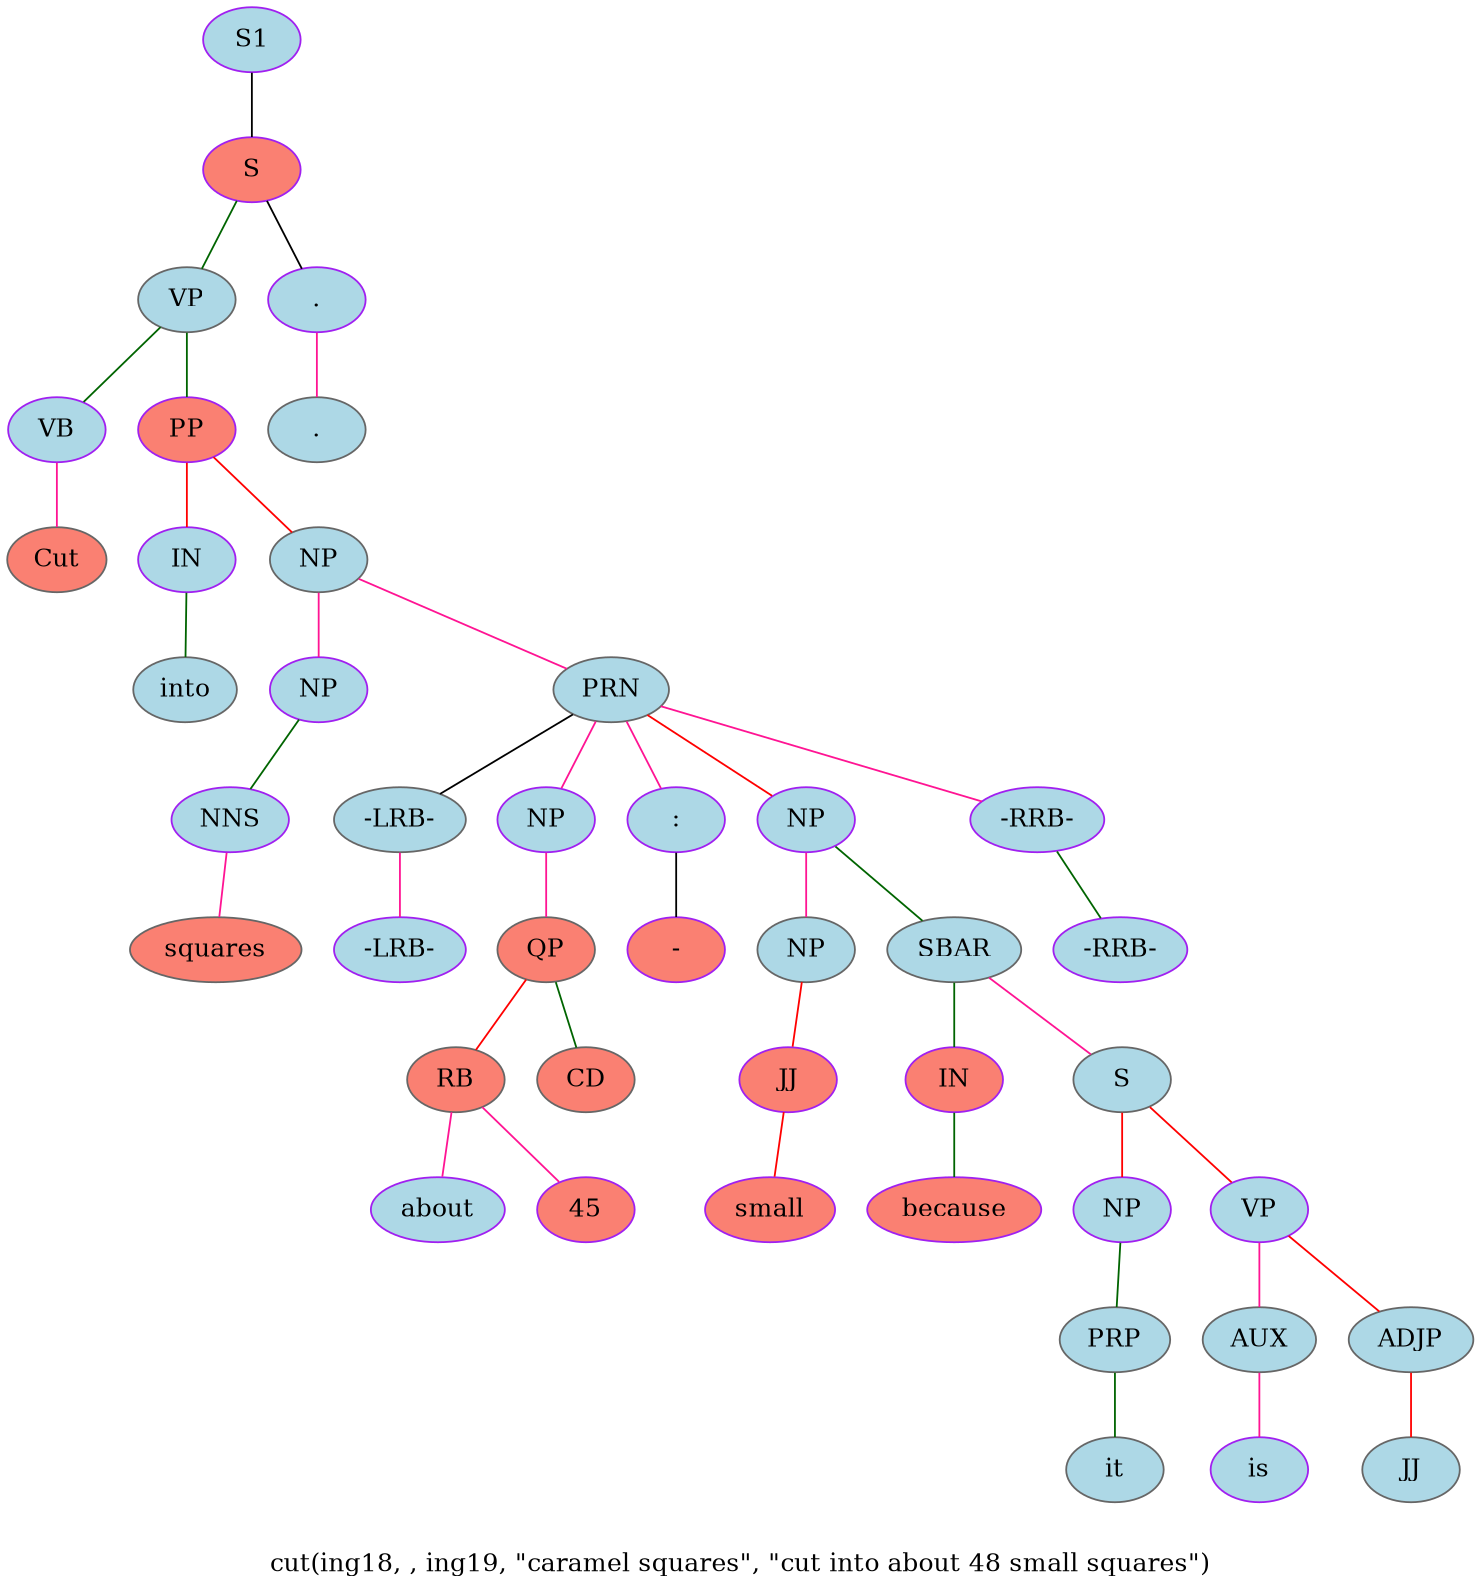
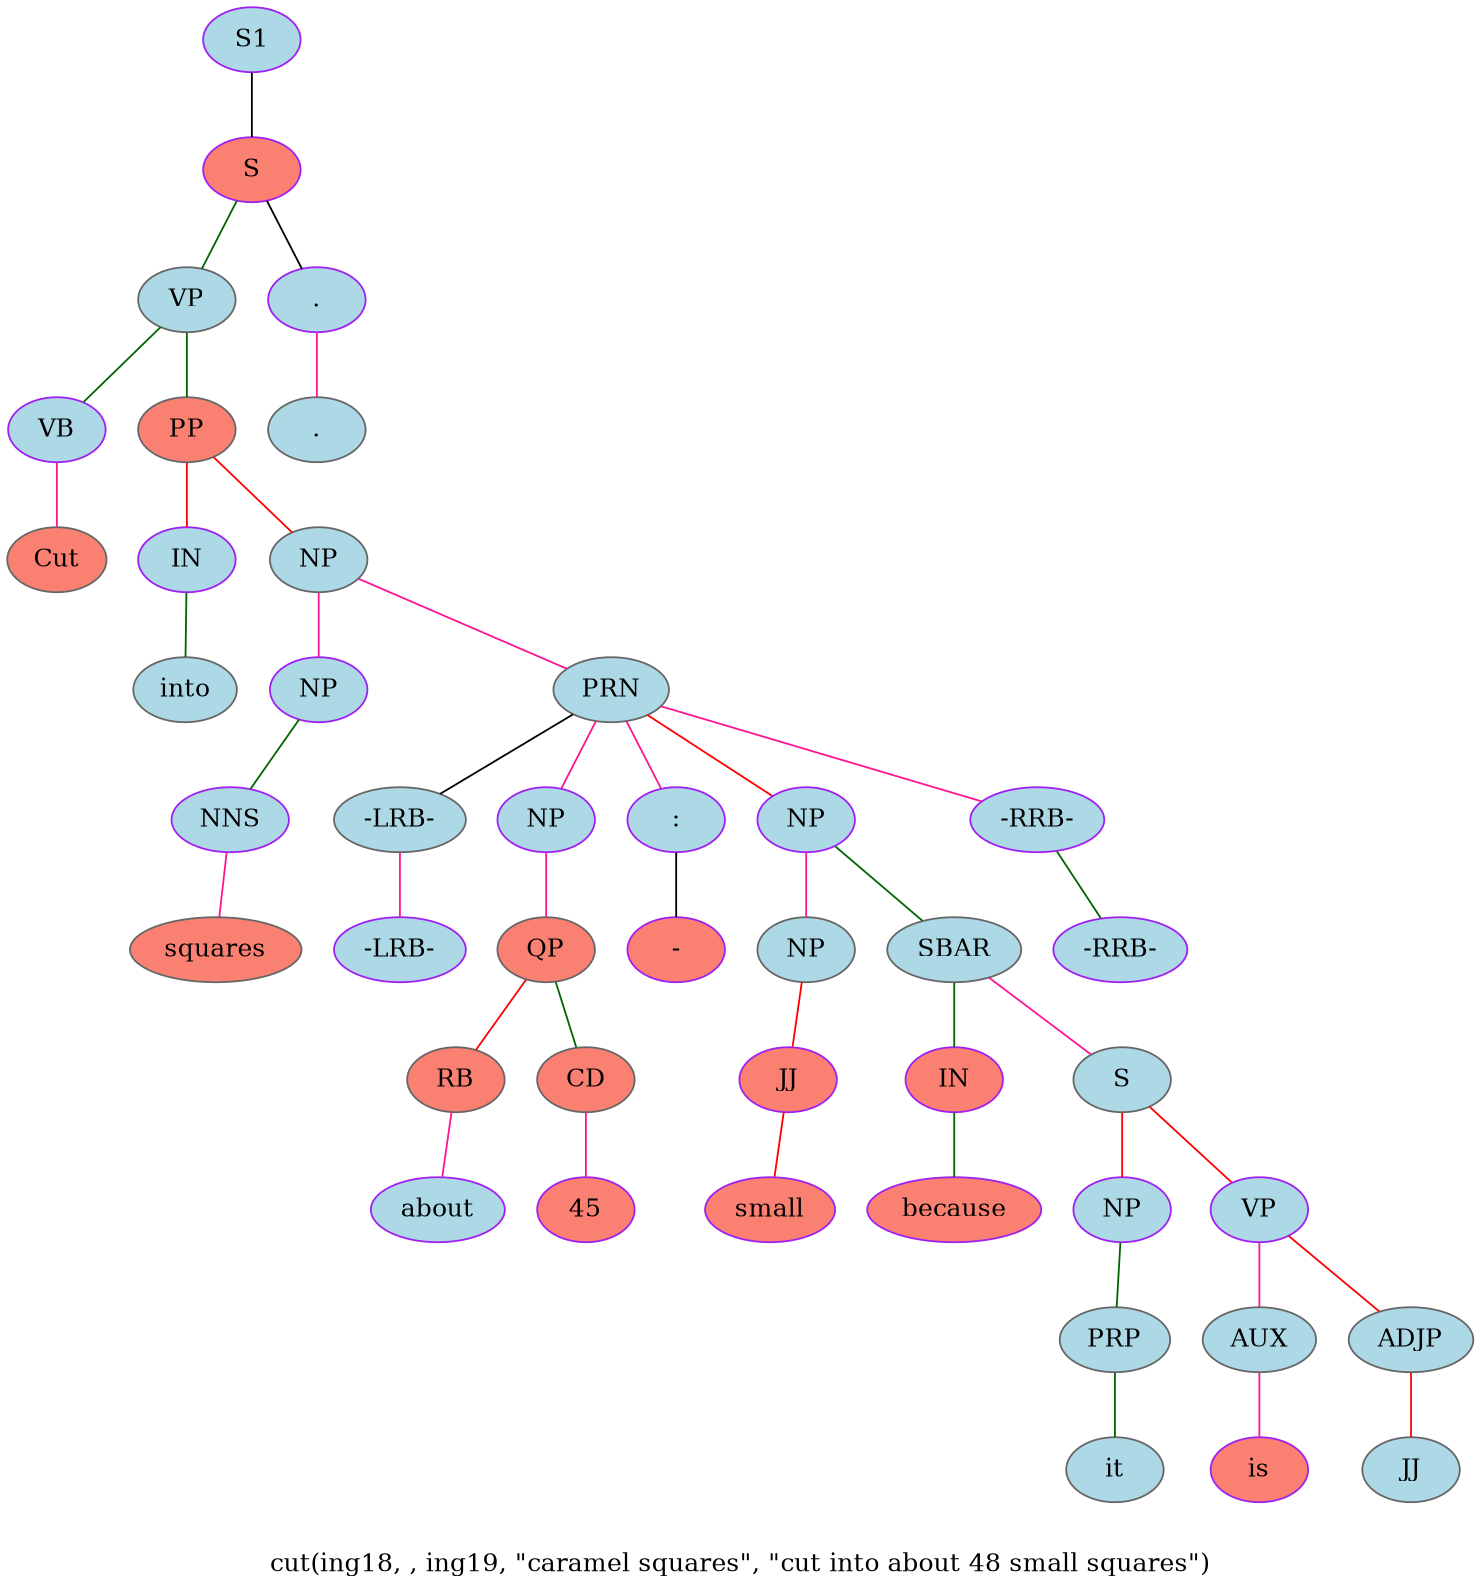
node "PP": color purple -> gray40
edge "RB" -- "45": now "CD" -- "45"
node "is": fillcolor lightblue -> salmon
